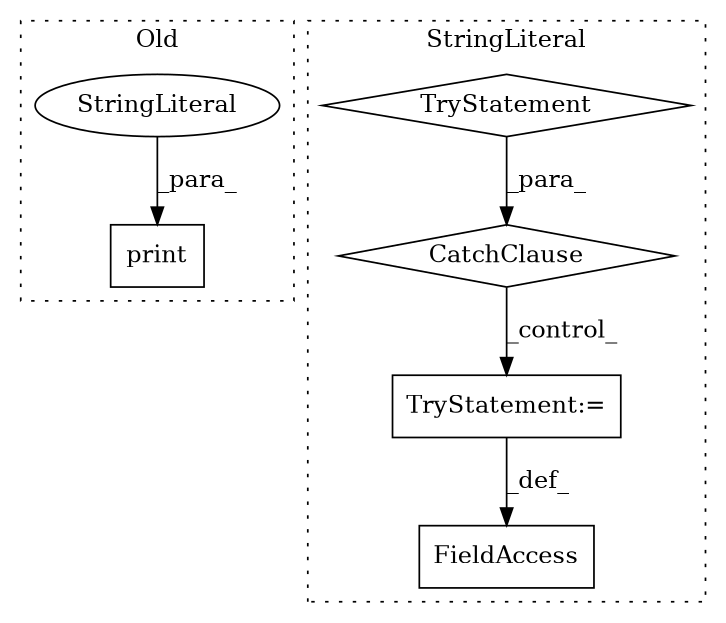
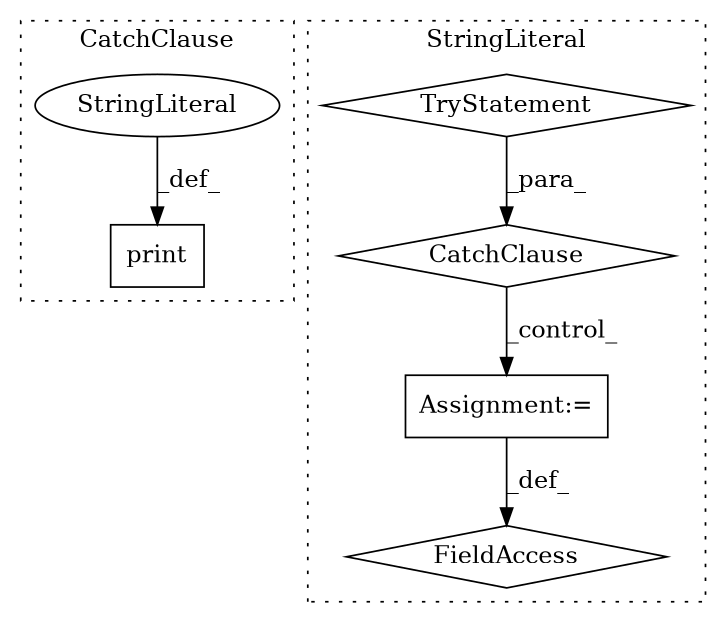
cluster "Old": label "Old" -> "CatchClause"
edge "StringLiteral" -> "print": label "_para_" -> "_def_"
node "TryStatement:=": label "TryStatement:=" -> "Assignment:="
node "FieldAccess": shape box -> diamond
